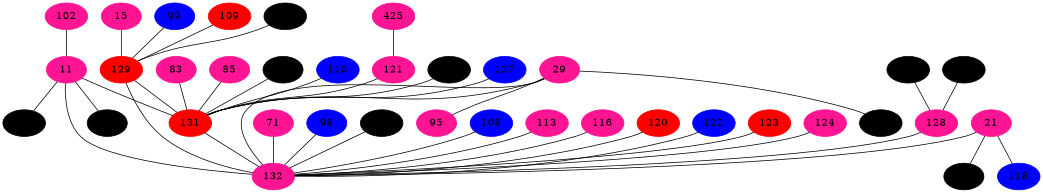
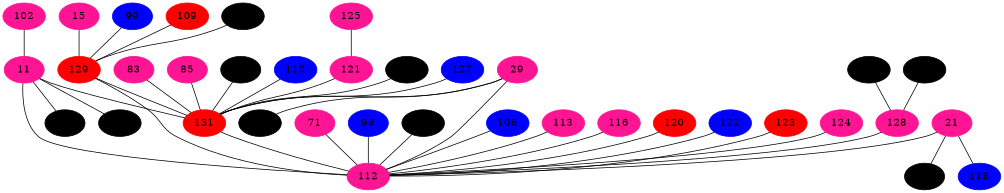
node "425": label "425" -> "125"
node "95": removed
node "132": label "132" -> "112"
